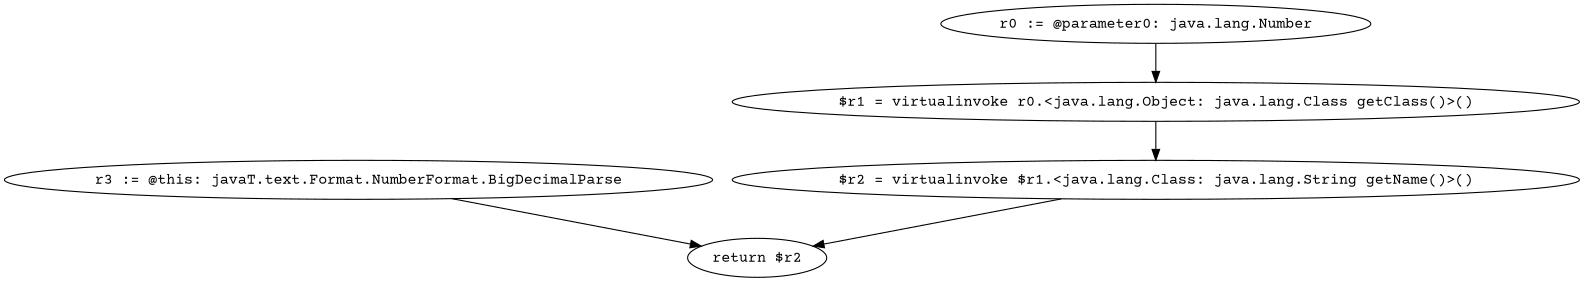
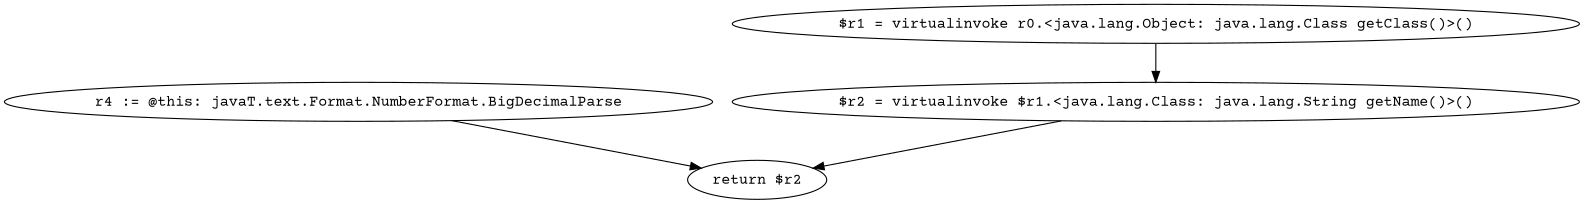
node "r0 := @parameter0: java.lang.Number": removed
node "r3 := @this: javaT.text.Format.NumberFormat.BigDecimalParse": label "r3 := @this: javaT.text.Format.NumberFormat.BigDecimalParse" -> "r4 := @this: javaT.text.Format.NumberFormat.BigDecimalParse"
